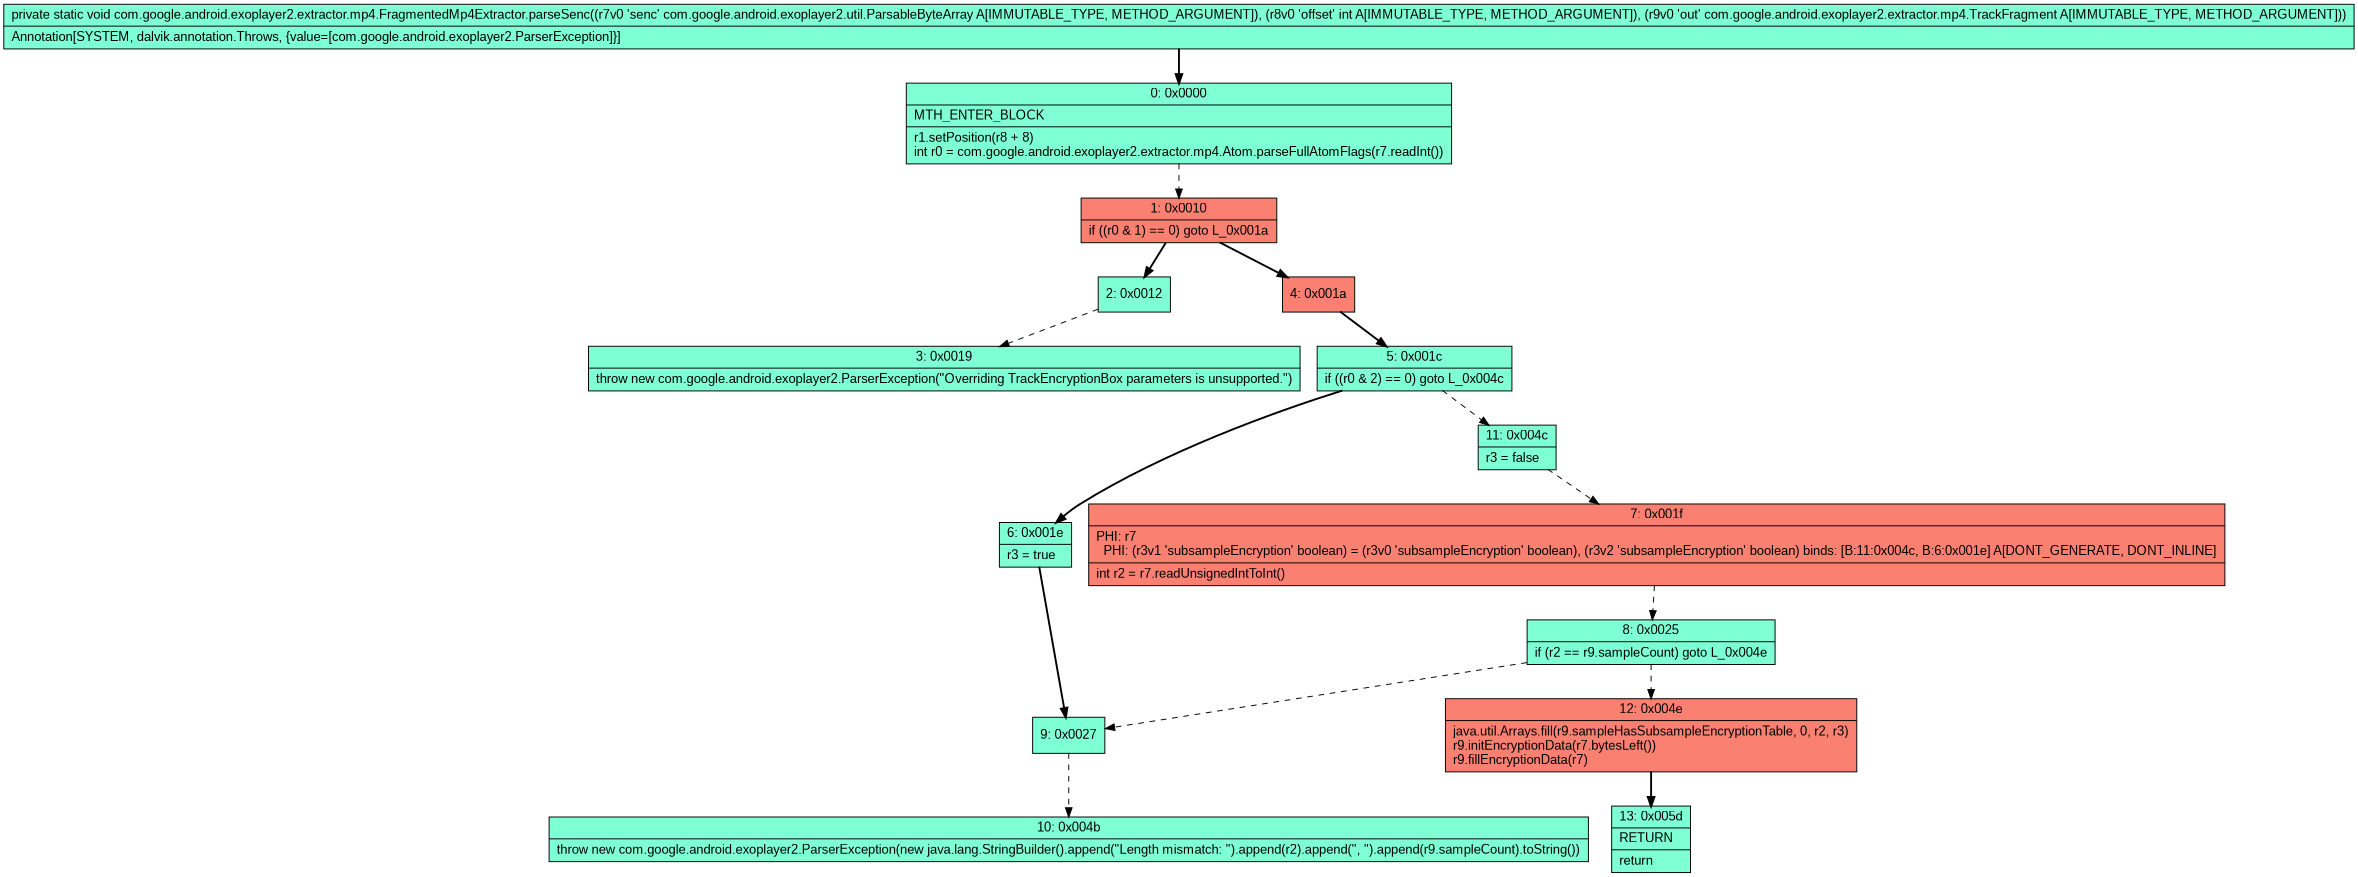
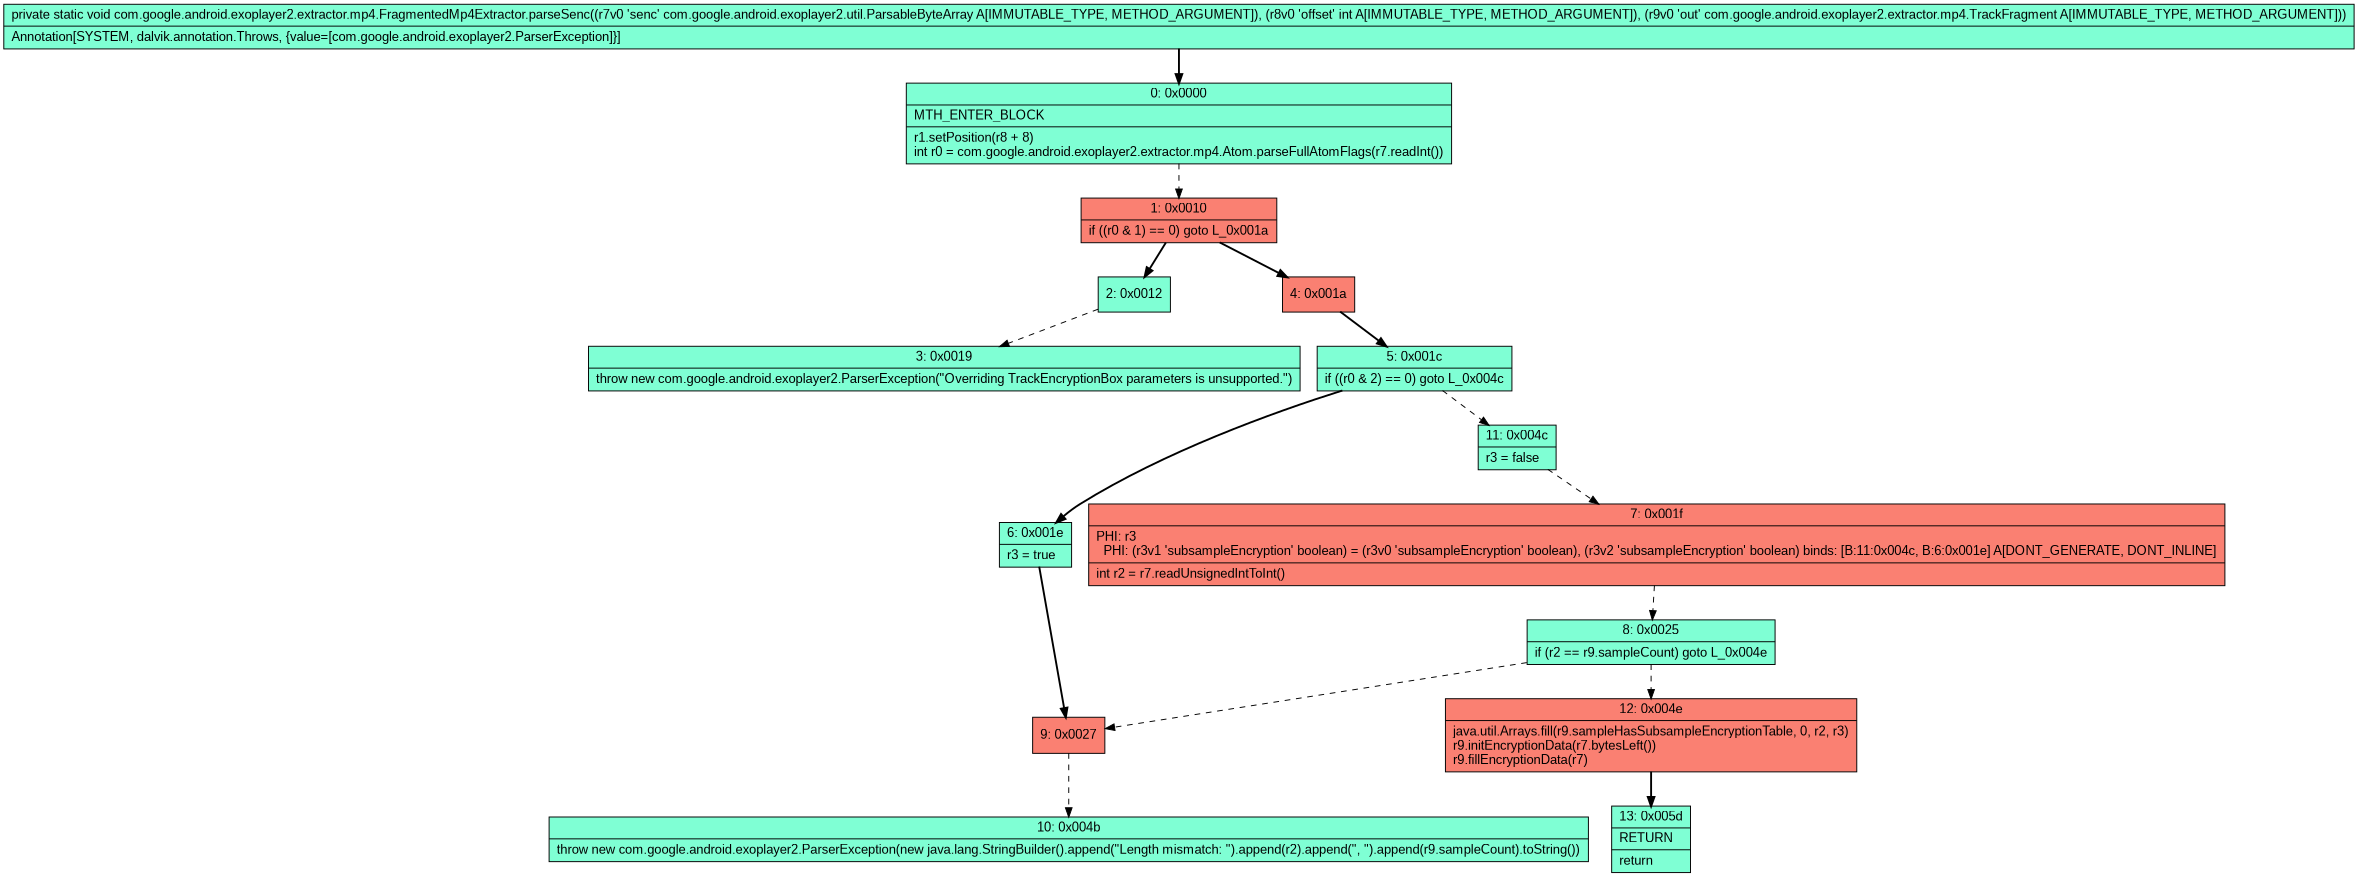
node "7: 0x001f": text "PHI: r7" -> "PHI: r3"
node "9: 0x0027": fillcolor aquamarine -> salmon
